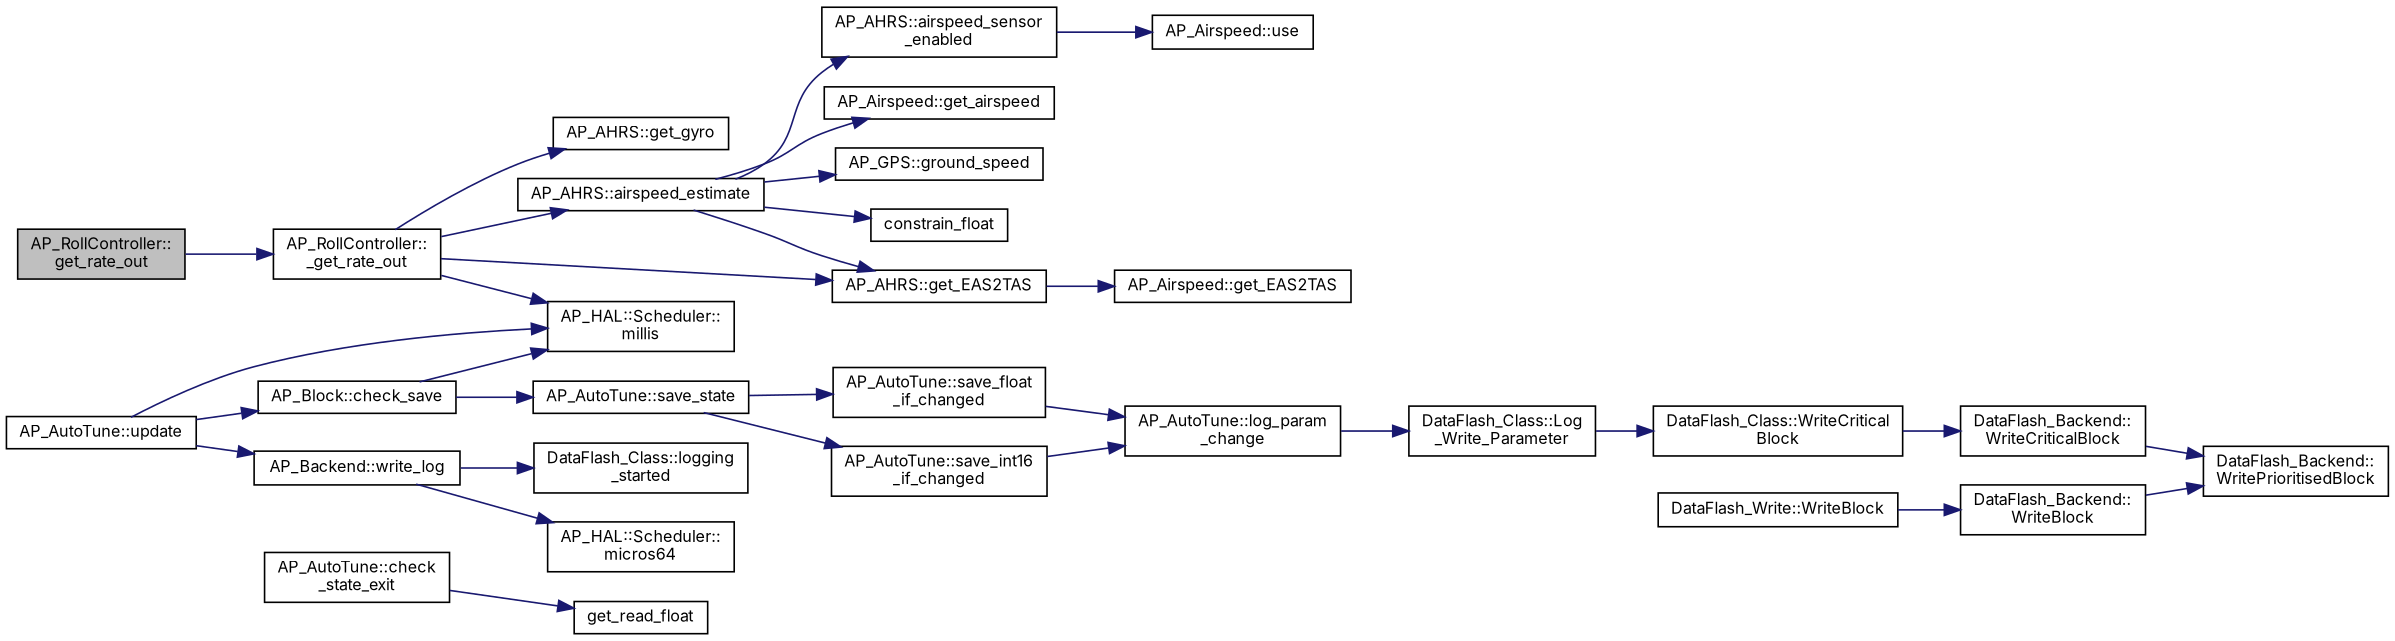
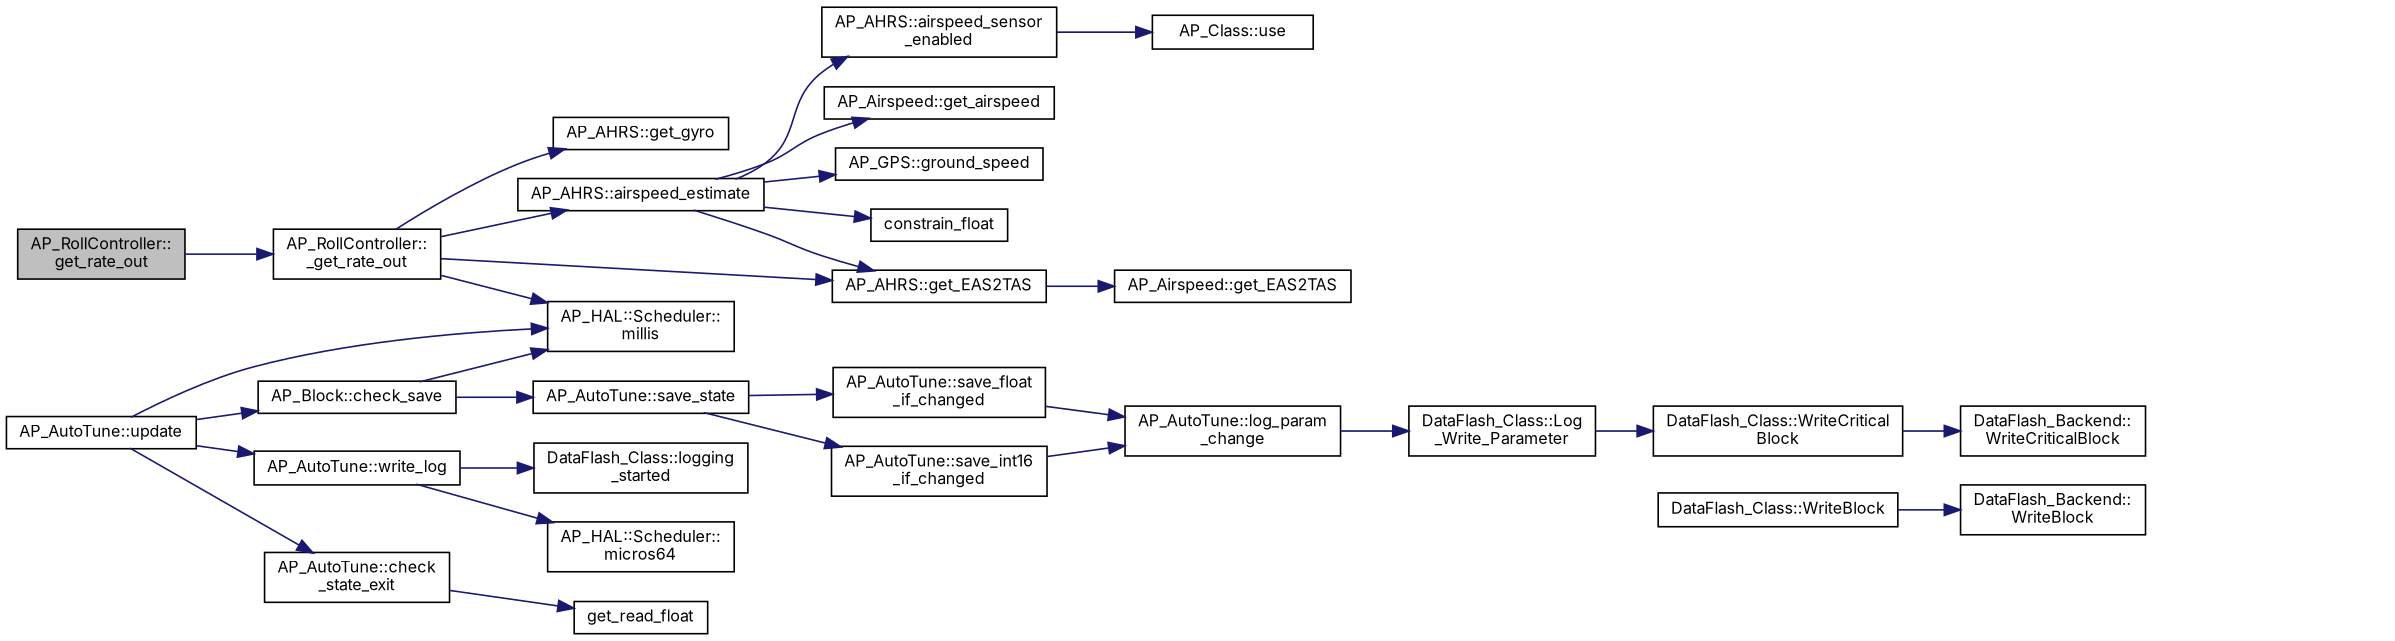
node "AP_Airspeed::use": label "AP_Airspeed::use" -> "AP_Class::use"
node "AP_Backend::write_log": label "AP_Backend::write_log" -> "AP_AutoTune::write_log"
node "DataFlash_Backend:: WritePrioritisedBlock": removed
edge "AP_AutoTune::update" -> "AP_AutoTune::check _state_exit": added
node "DataFlash_Write::WriteBlock": label "DataFlash_Write::WriteBlock" -> "DataFlash_Class::WriteBlock"
